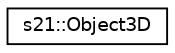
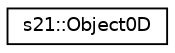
node "s21::Object3D": label "s21::Object3D" -> "s21::Object0D"
